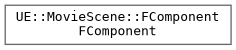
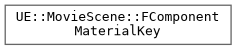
node "UE::MovieScene::FComponent FComponent": label "UE::MovieScene::FComponent FComponent" -> "UE::MovieScene::FComponent MaterialKey"
